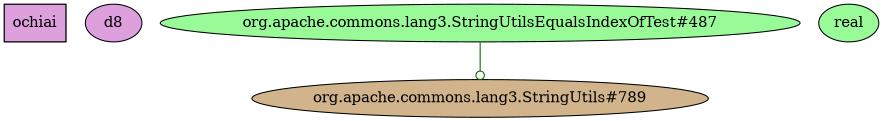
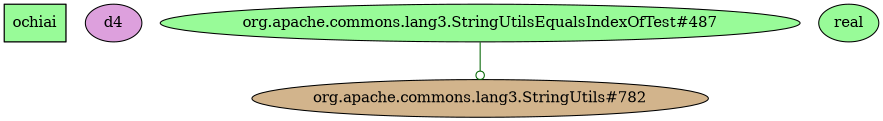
node "ochiai": fillcolor plum -> palegreen
node "d8": label "d8" -> "d4"
node "org.apache.commons.lang3.StringUtils#789": label "org.apache.commons.lang3.StringUtils#789" -> "org.apache.commons.lang3.StringUtils#782"
